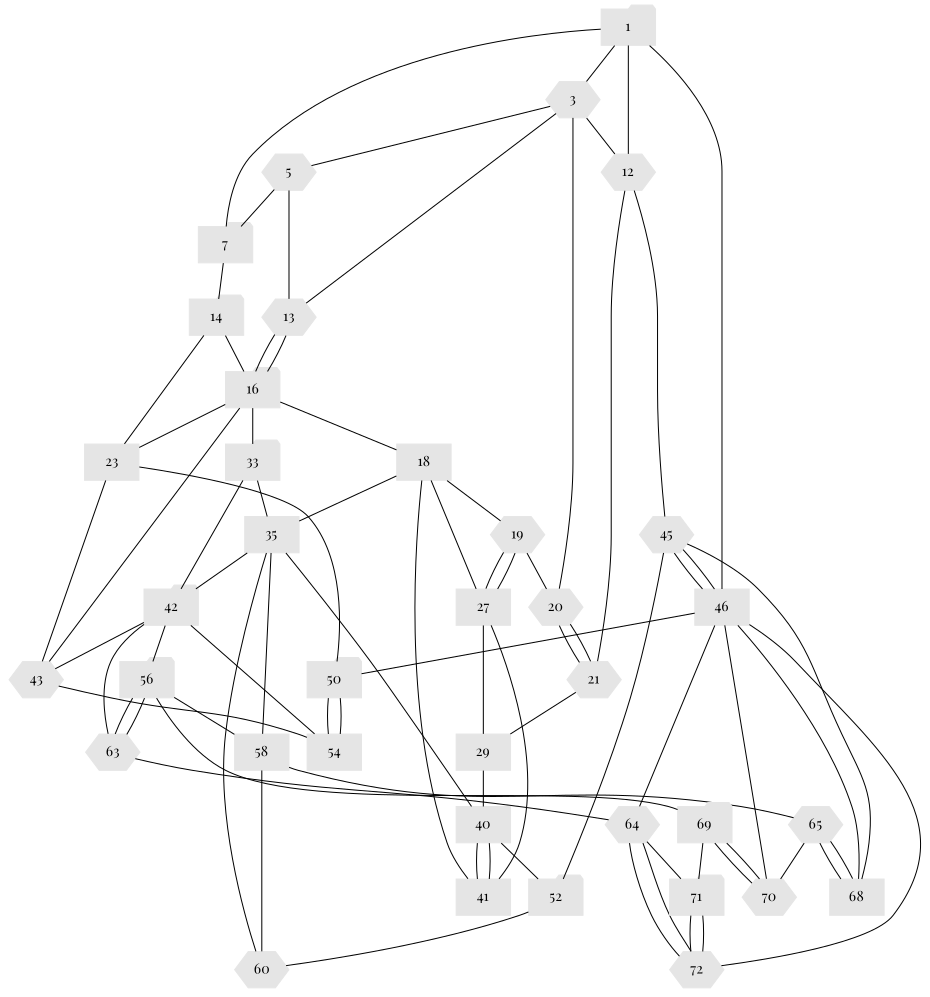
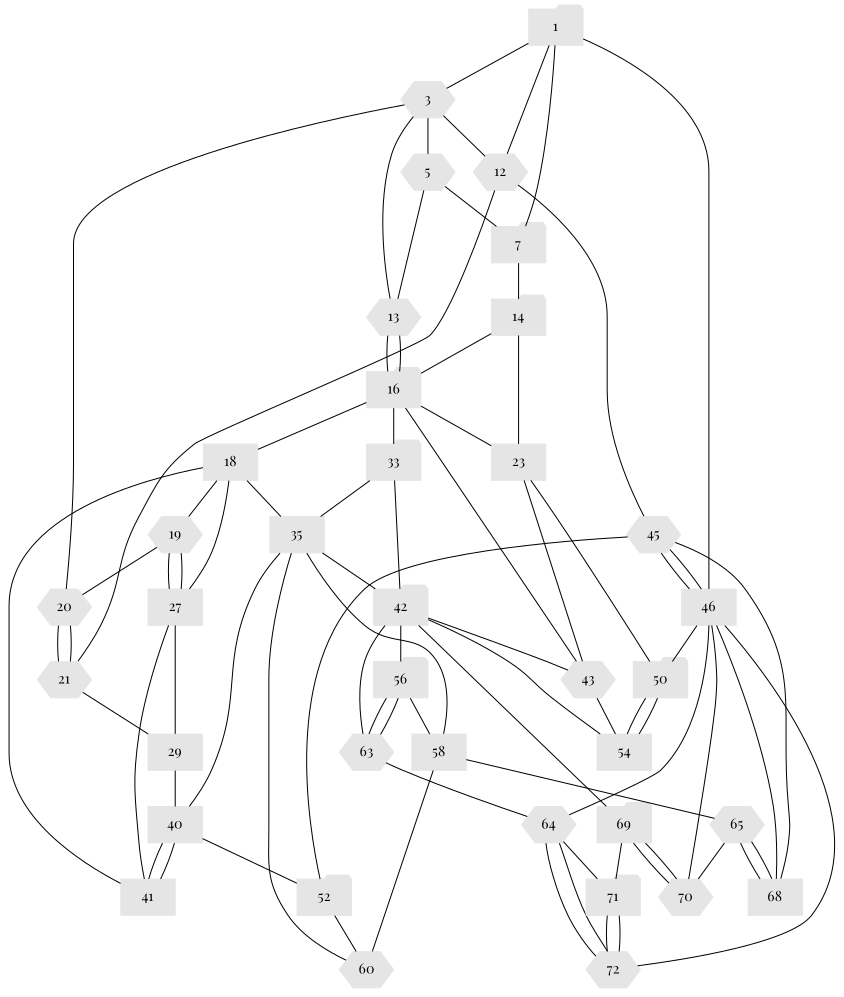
edge "56" -- "69": now "42" -- "69"
